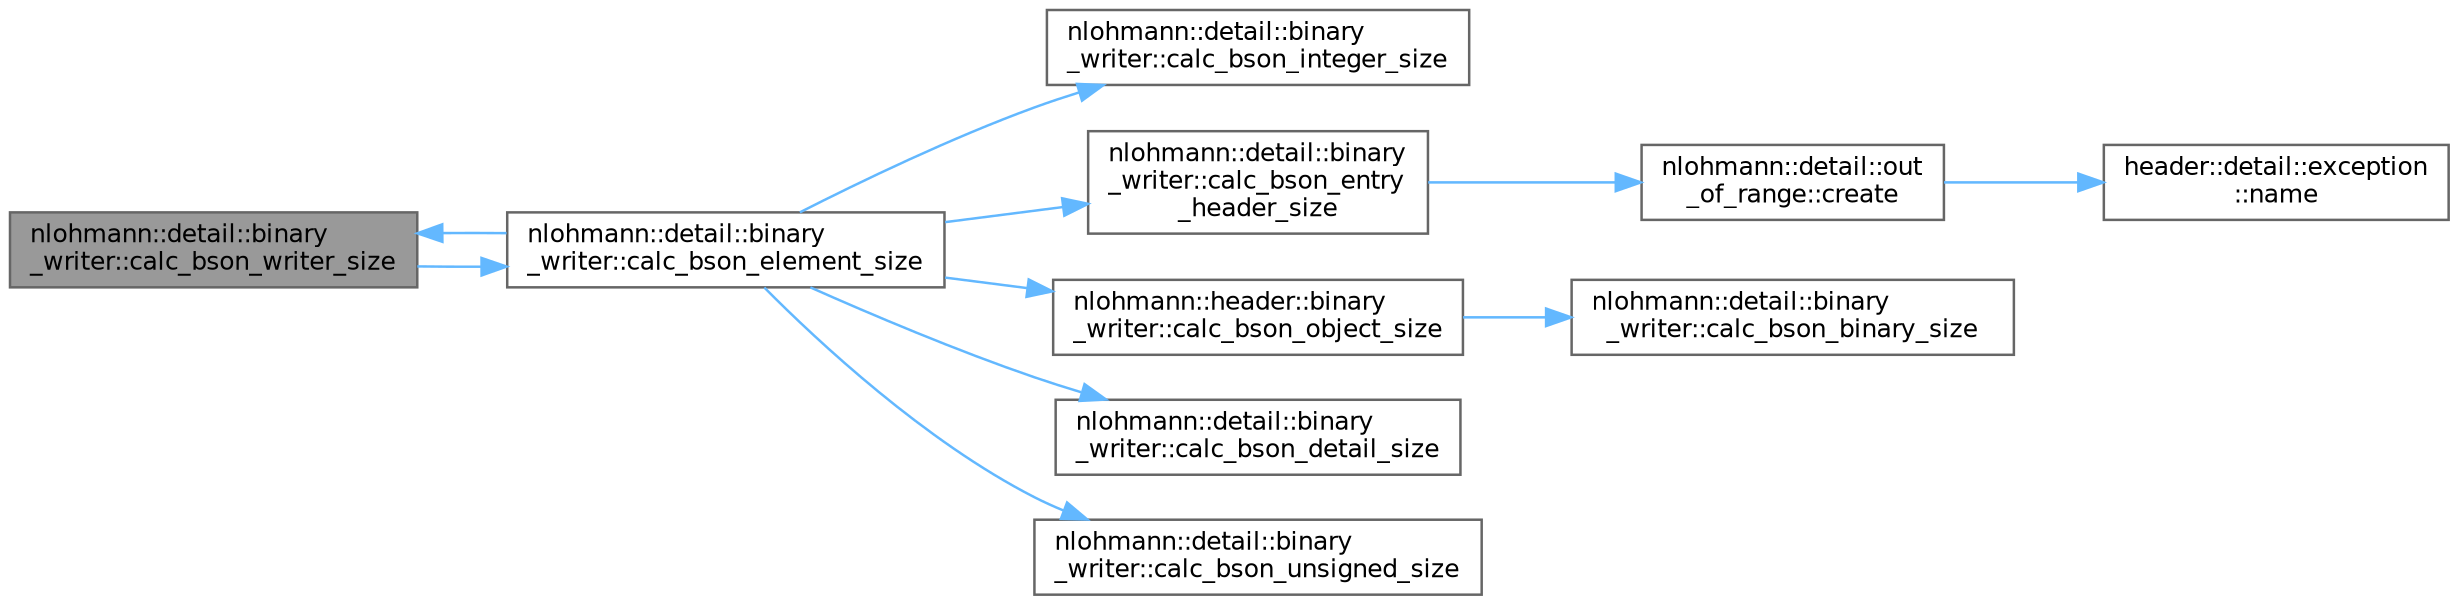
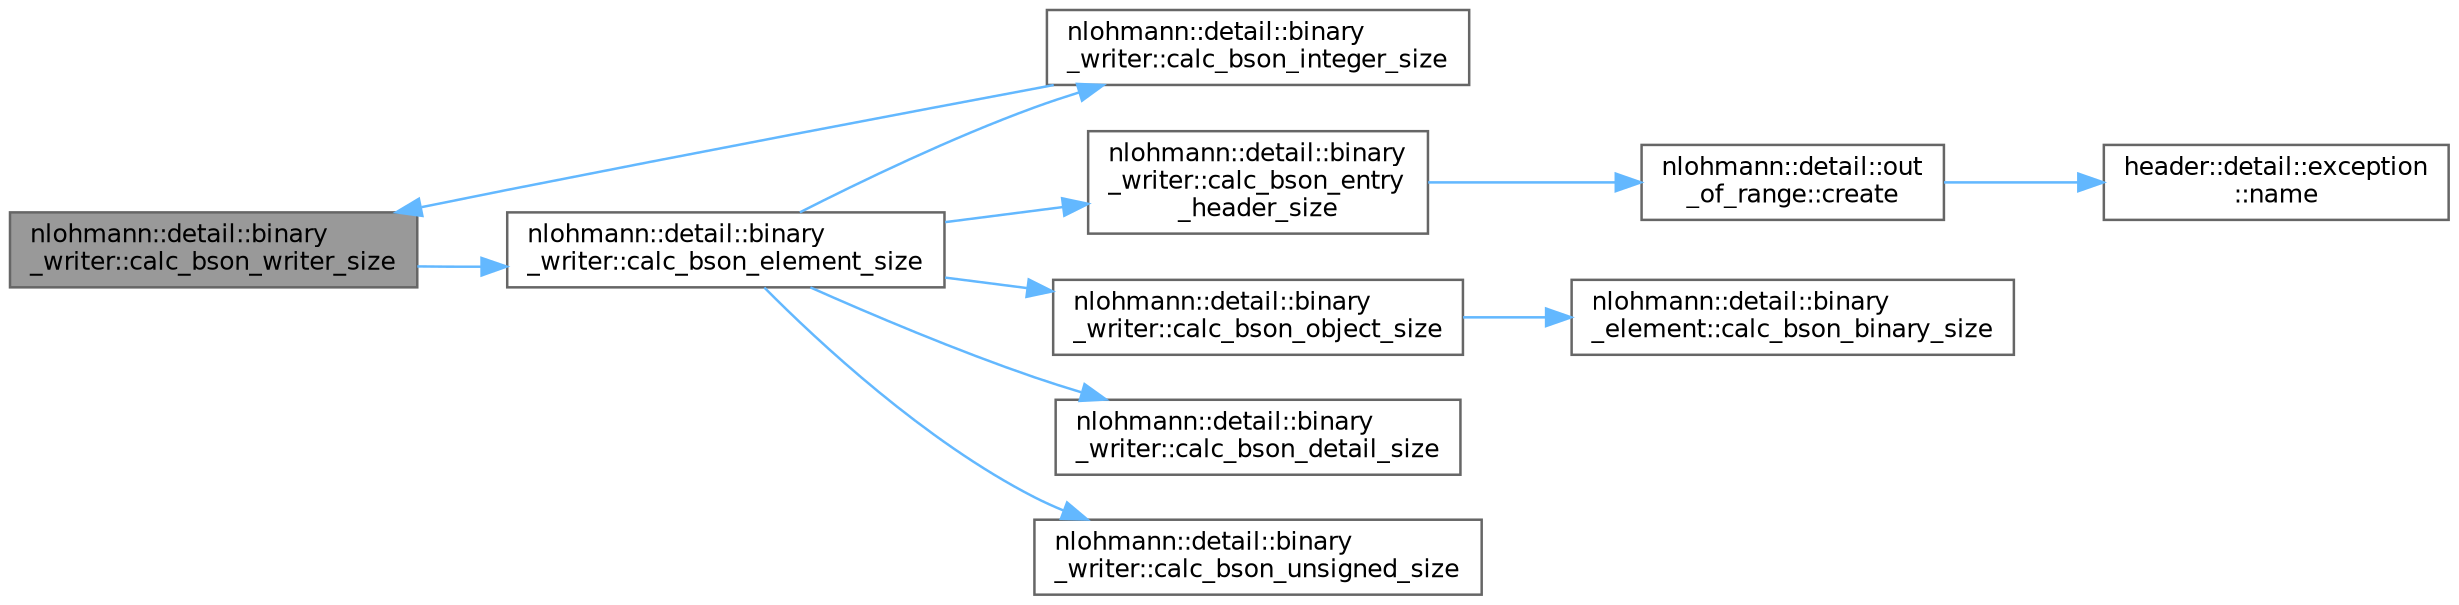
edge "nlohmann::detail::binary _writer::calc_bson_element_size" -> "nlohmann::detail::binary _writer::calc_bson_writer_size": now "nlohmann::detail::binary _writer::calc_bson_integer_size" -> "nlohmann::detail::binary _writer::calc_bson_writer_size"
node "nlohmann::header::binary _writer::calc_bson_object_size": label "nlohmann::header::binary _writer::calc_bson_object_size" -> "nlohmann::detail::binary _writer::calc_bson_object_size"
node "nlohmann::detail::binary _writer::calc_bson_binary_size": label "nlohmann::detail::binary _writer::calc_bson_binary_size" -> "nlohmann::detail::binary _element::calc_bson_binary_size"
